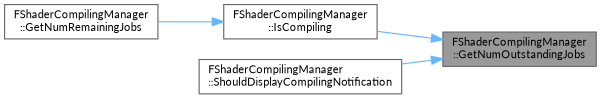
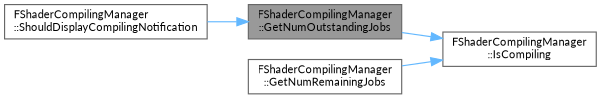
edge "FShaderCompilingManager ::IsCompiling" -> "FShaderCompilingManager ::GetNumOutstandingJobs": reversed
